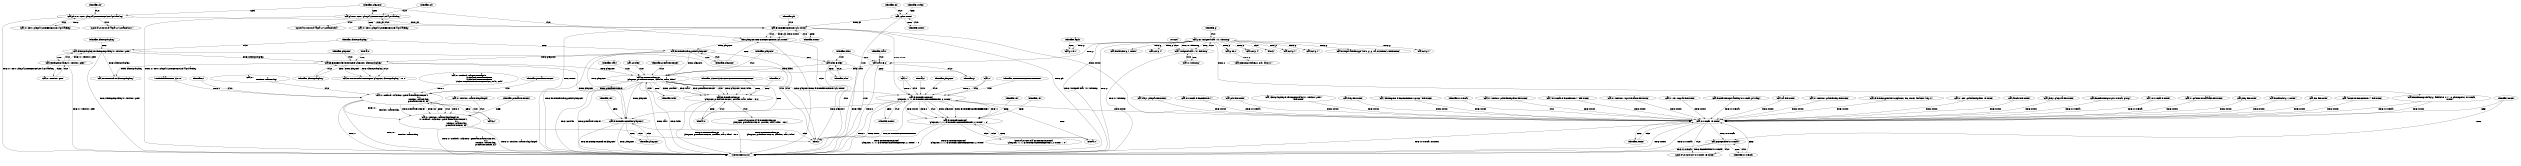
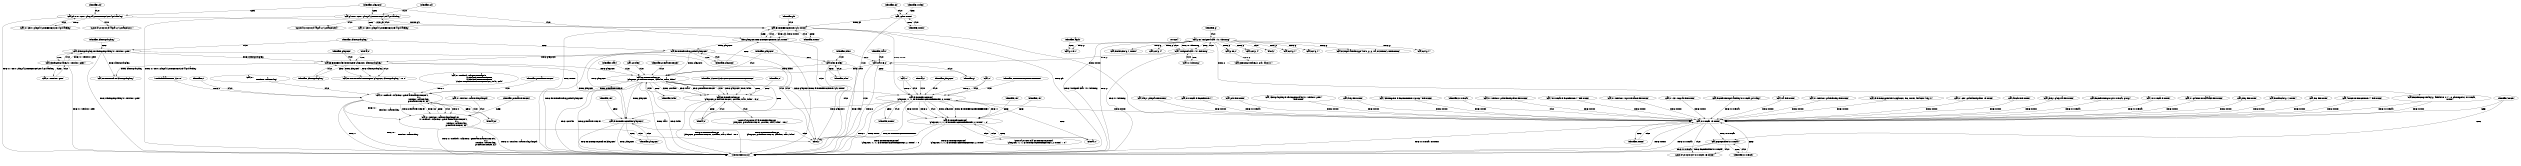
edge "(Call,pk = s->cert->pkeys[SSL_PKEY_GOST94].privatekey)" -> "(Call,EVP_PKEY_CTX_new(pk, NULL))": label "DDG: pk" -> "NULL: pk"
edge "(Tlen,pkey_ctx = EVP_PKEY_CTX_new(pk, NULL))" -> "(Call,EVP_PKEY_CTX_new(pk, NULL))": added, label "CFG:"
edge "(Call,p = (unsigned char *)s->init_msg)" -> "(Call,start = p)": now "(Call,(unsigned char *)s->init_msg)" -> "(Call,start = p)"
node "(Call,32)": label "(Call,32)" -> "(Literal,32)"
